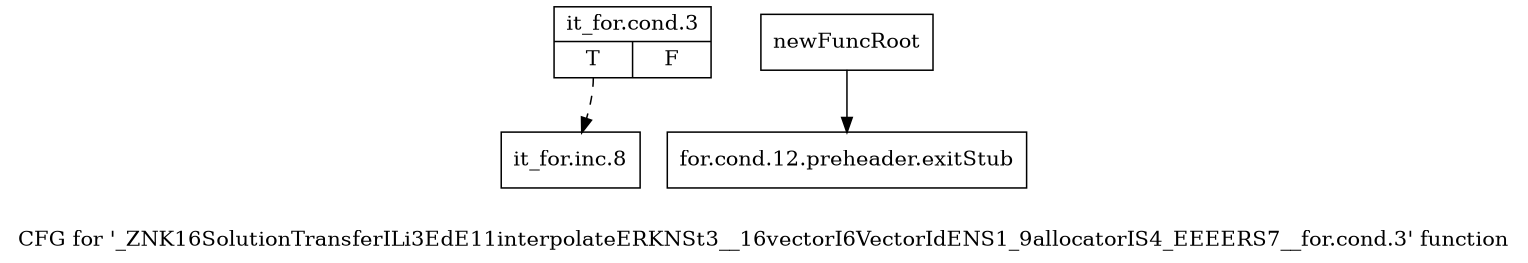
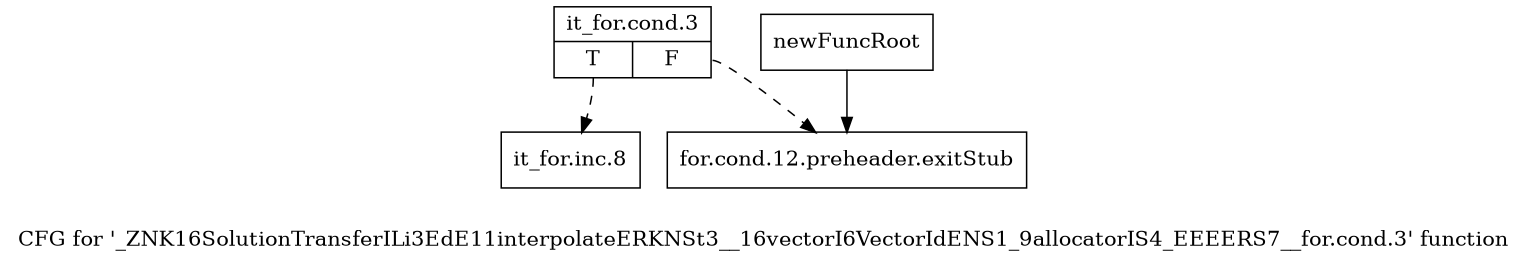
edge "it_for.cond.3" -> "for.cond.12.preheader.exitStub": added
